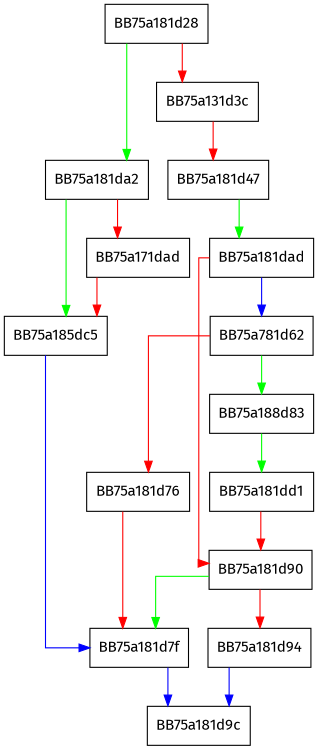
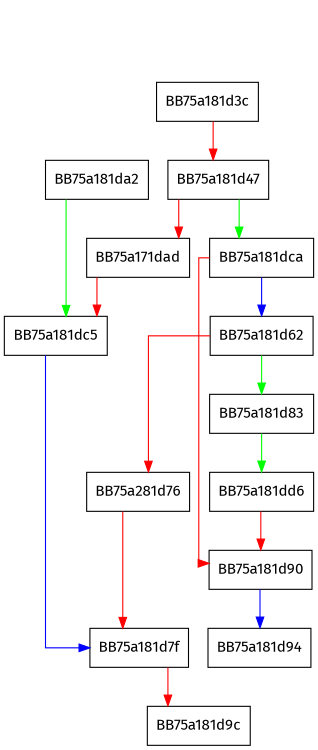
node "BB75a181d28": removed
node "BB75a131d3c": label "BB75a131d3c" -> "BB75a181d3c"
edge "BB75a181da2" -> "BB75a171dad": now "BB75a181d47" -> "BB75a171dad"
node "BB75a181dad": label "BB75a181dad" -> "BB75a181dca"
node "BB75a185dc5": label "BB75a185dc5" -> "BB75a181dc5"
node "BB75a781d62": label "BB75a781d62" -> "BB75a181d62"
node "BB75a188d83": label "BB75a188d83" -> "BB75a181d83"
node "BB75a181d76": label "BB75a181d76" -> "BB75a281d76"
node "BB75a181dd1": label "BB75a181dd1" -> "BB75a181dd6"
edge "BB75a181d90" -> "BB75a181d7f": removed
edge "BB75a181d90" -> "BB75a181d94": color red -> blue
edge "BB75a181d7f" -> "BB75a181d9c": color blue -> red
edge "BB75a181d94" -> "BB75a181d9c": removed
